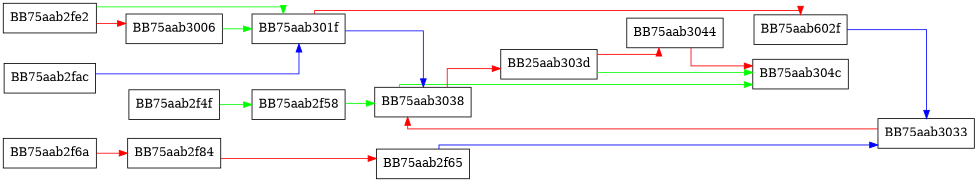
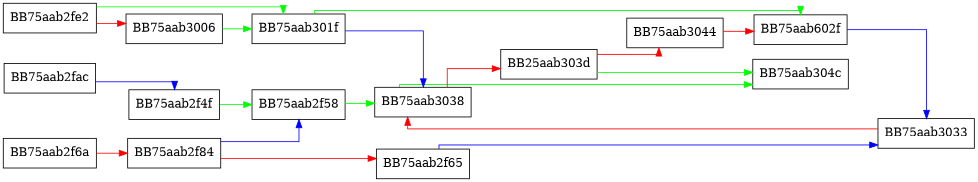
edge "BB75aab301f" -> "BB75aab602f": color red -> green
edge "BB75aab3044" -> "BB75aab304c": now "BB75aab3044" -> "BB75aab602f"
edge "BB75aab2fac" -> "BB75aab301f": now "BB75aab2fac" -> "BB75aab2f4f"
edge "BB75aab2f84" -> "BB75aab2f58": added
